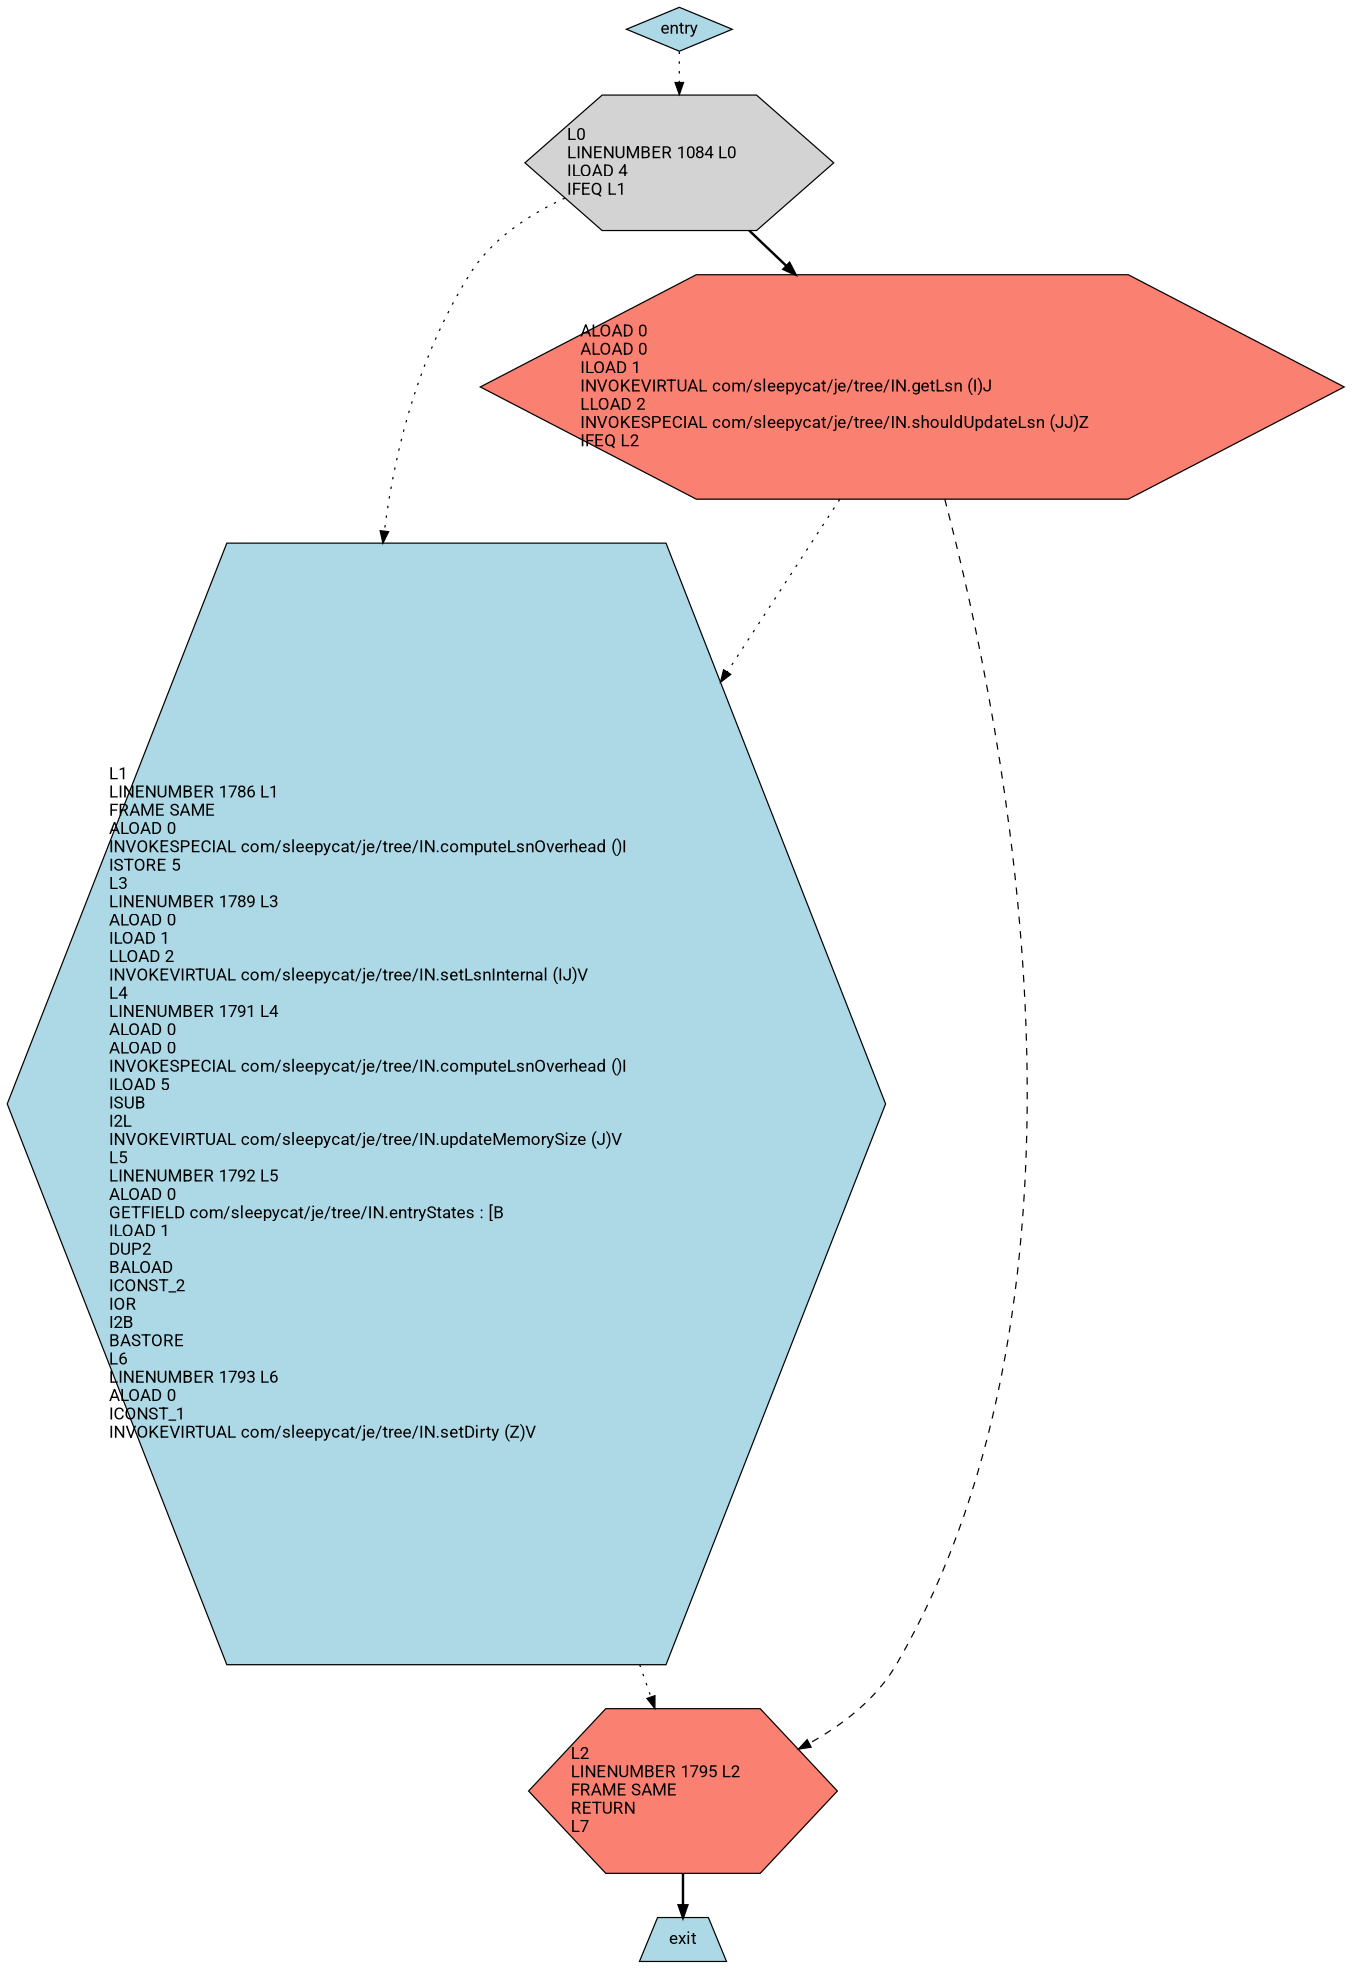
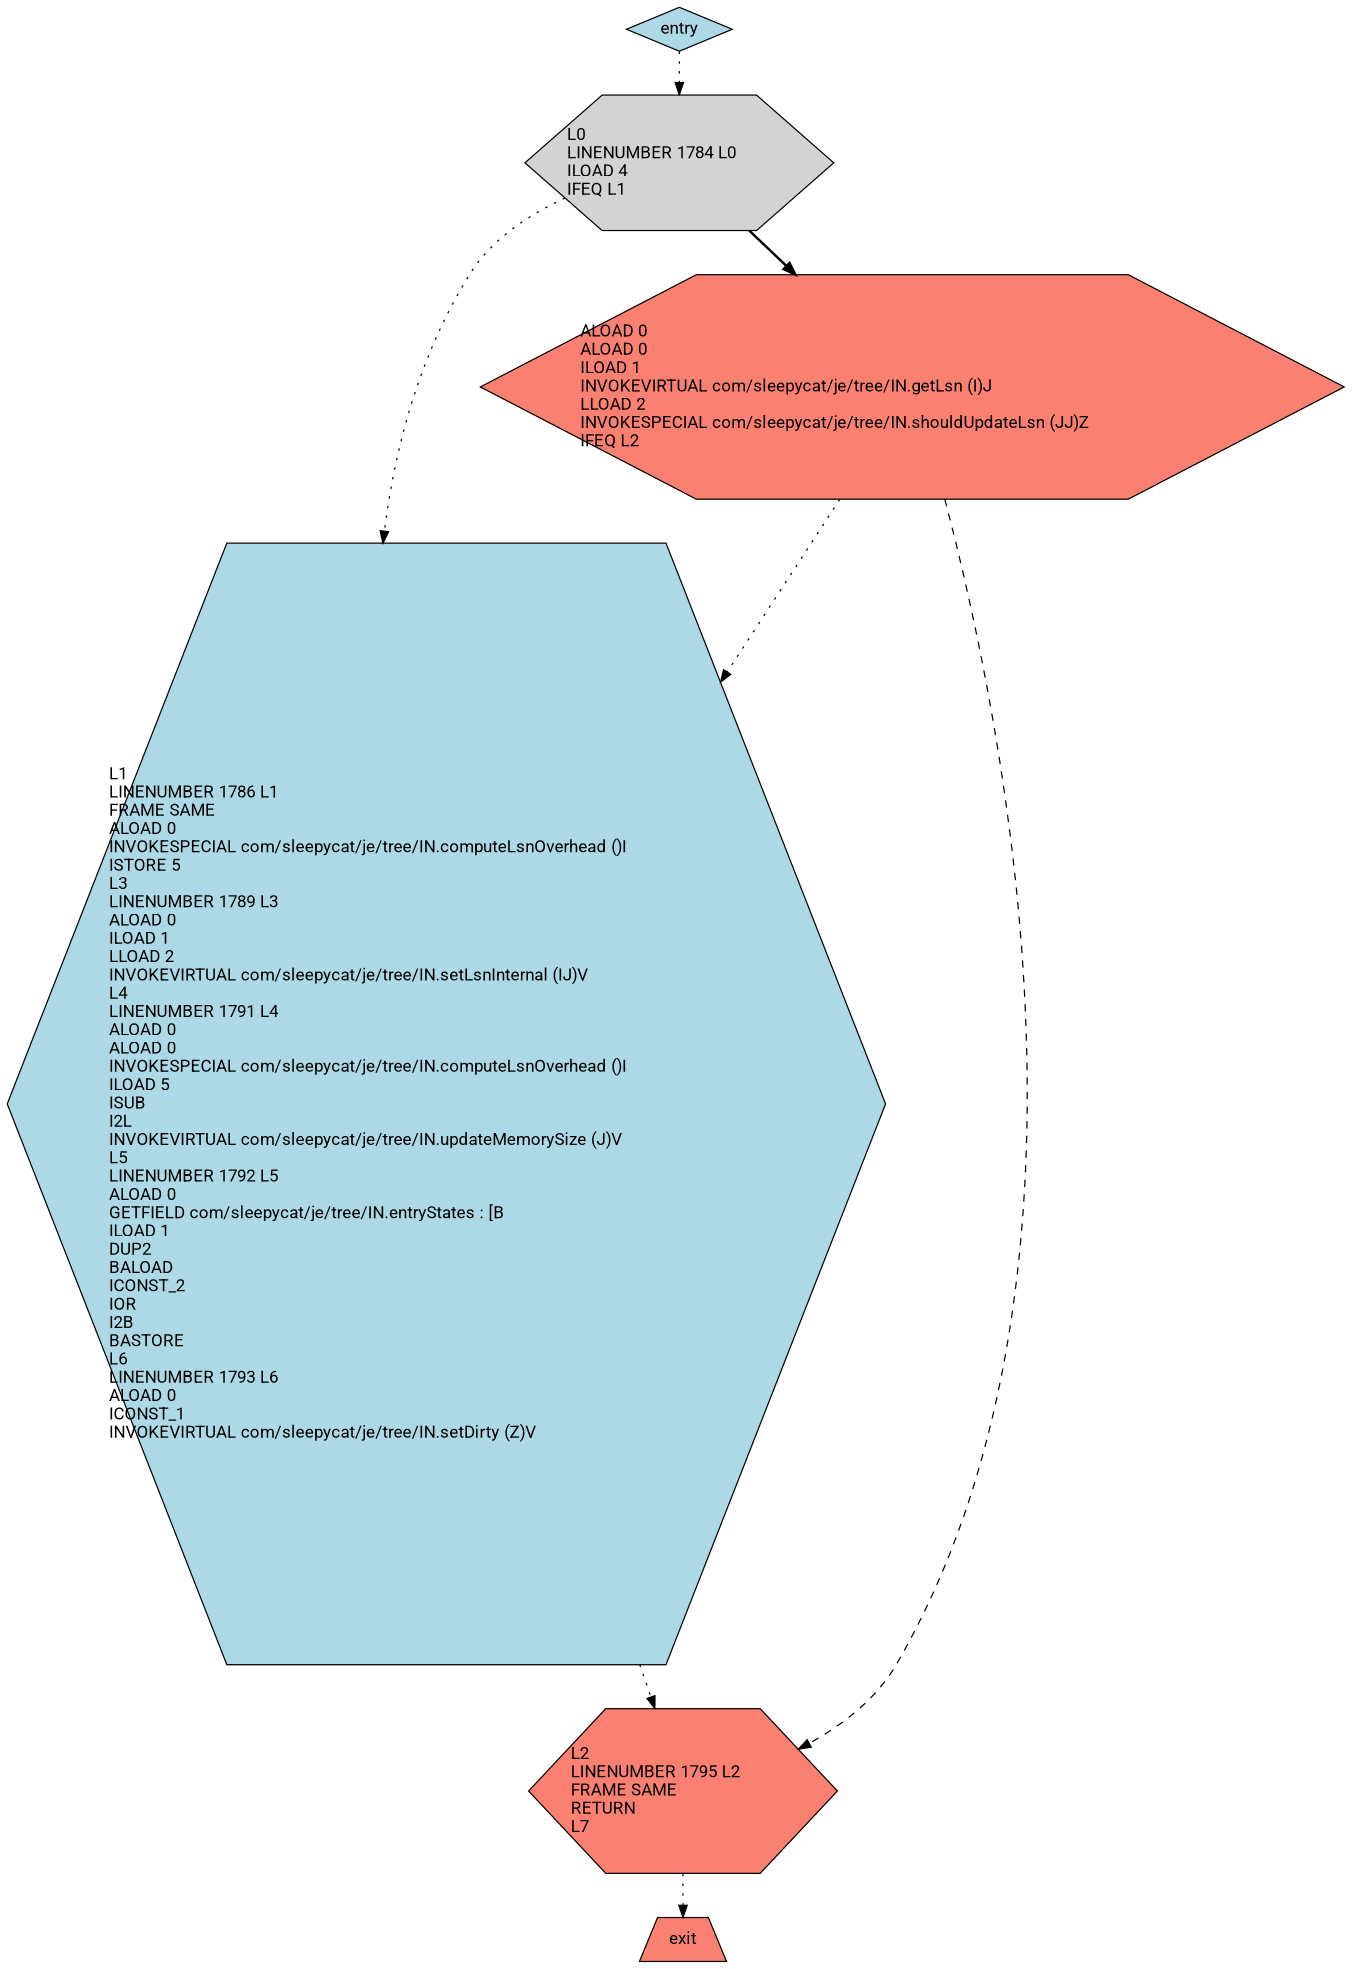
node "L0 LINENUMBER 1084 L0 ILOAD 4 IFEQ L1": label "L0 LINENUMBER 1084 L0 ILOAD 4 IFEQ L1" -> "L0 LINENUMBER 1784 L0 ILOAD 4 IFEQ L1"
edge "L2 LINENUMBER 1795 L2 FRAME SAME RETURN L7" -> "exit": style bold -> dotted
node "exit": fillcolor lightblue -> salmon
